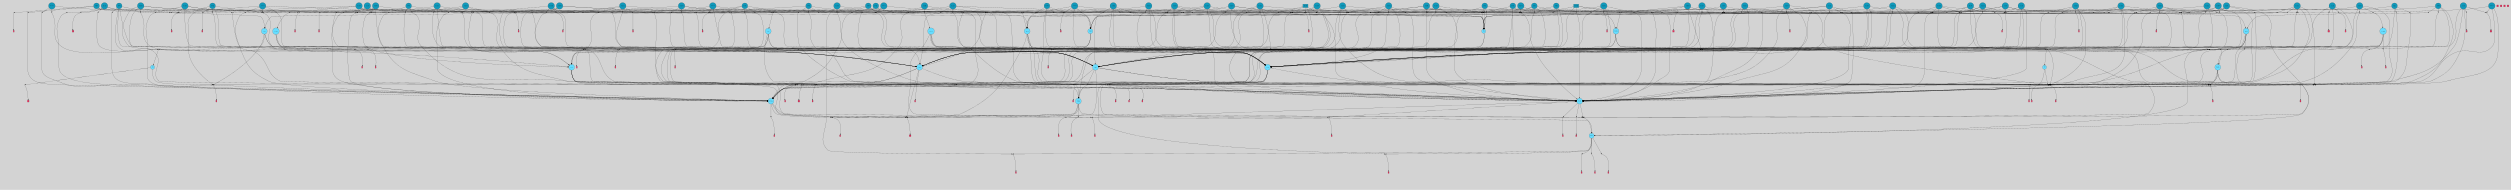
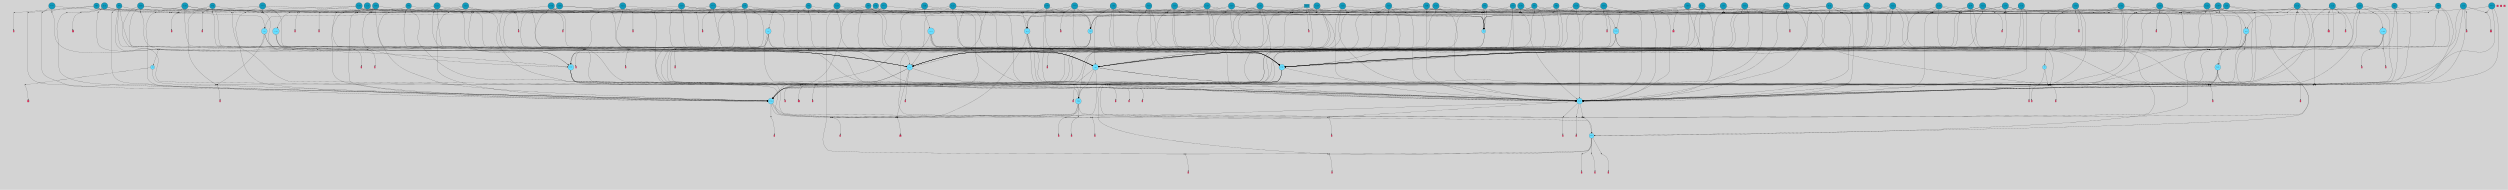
node "T1156": shape box -> circle
node "13": removed
